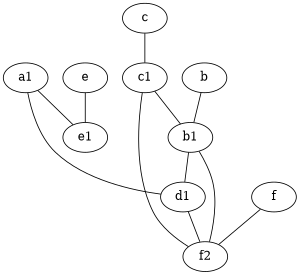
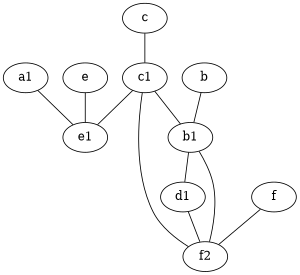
edge "c1" -- "e1": added
edge "a1" -- "d1": removed
